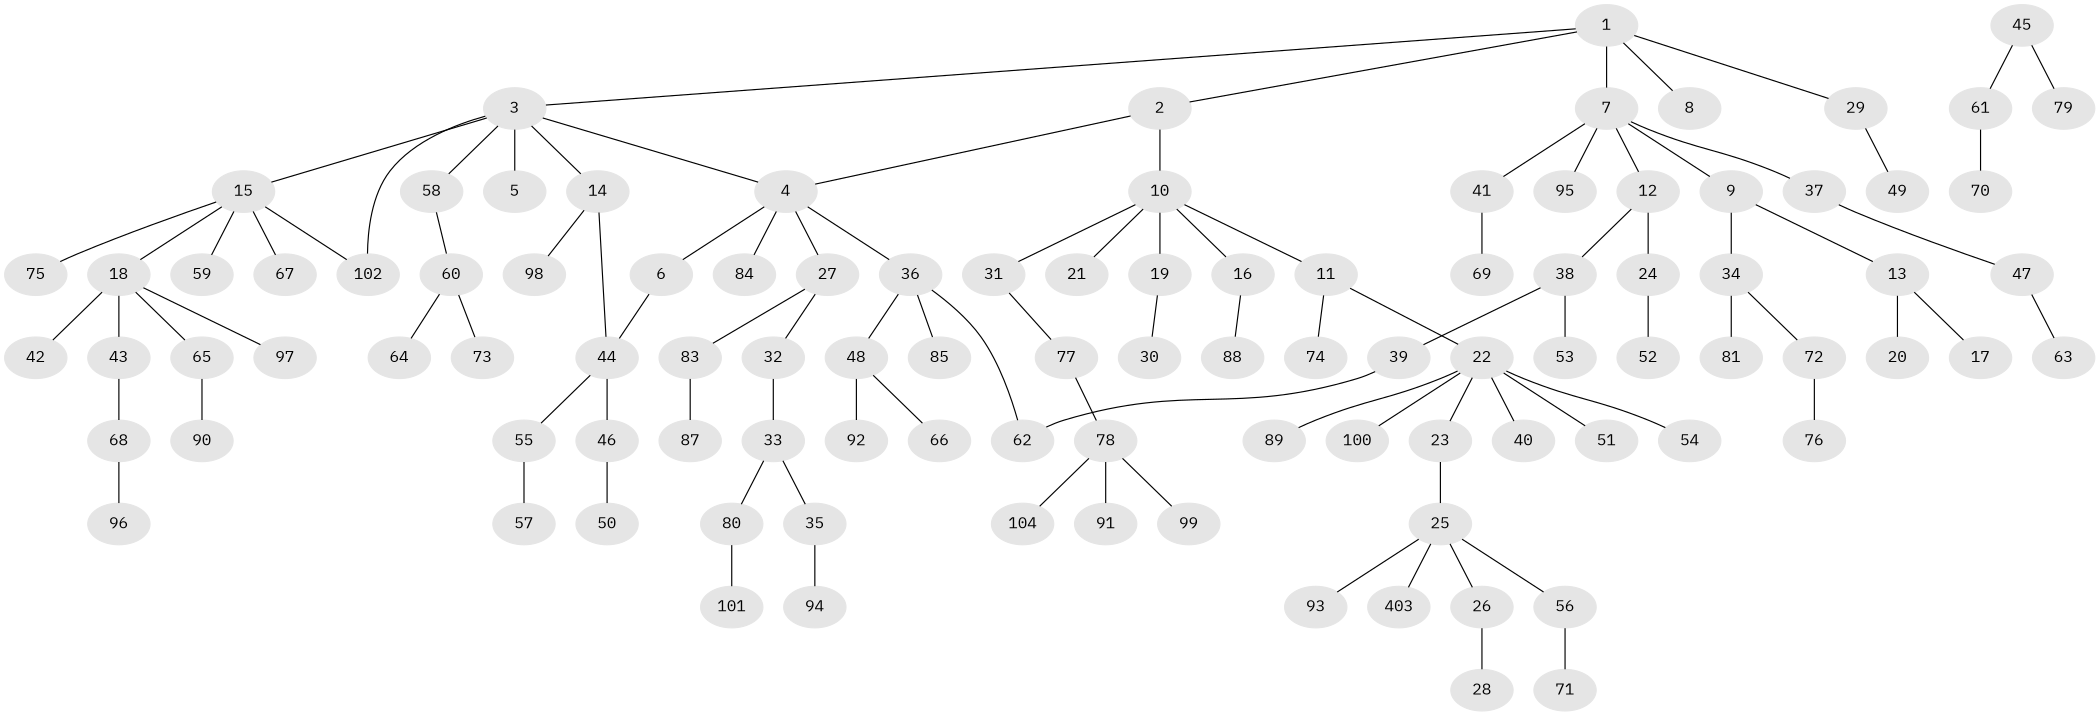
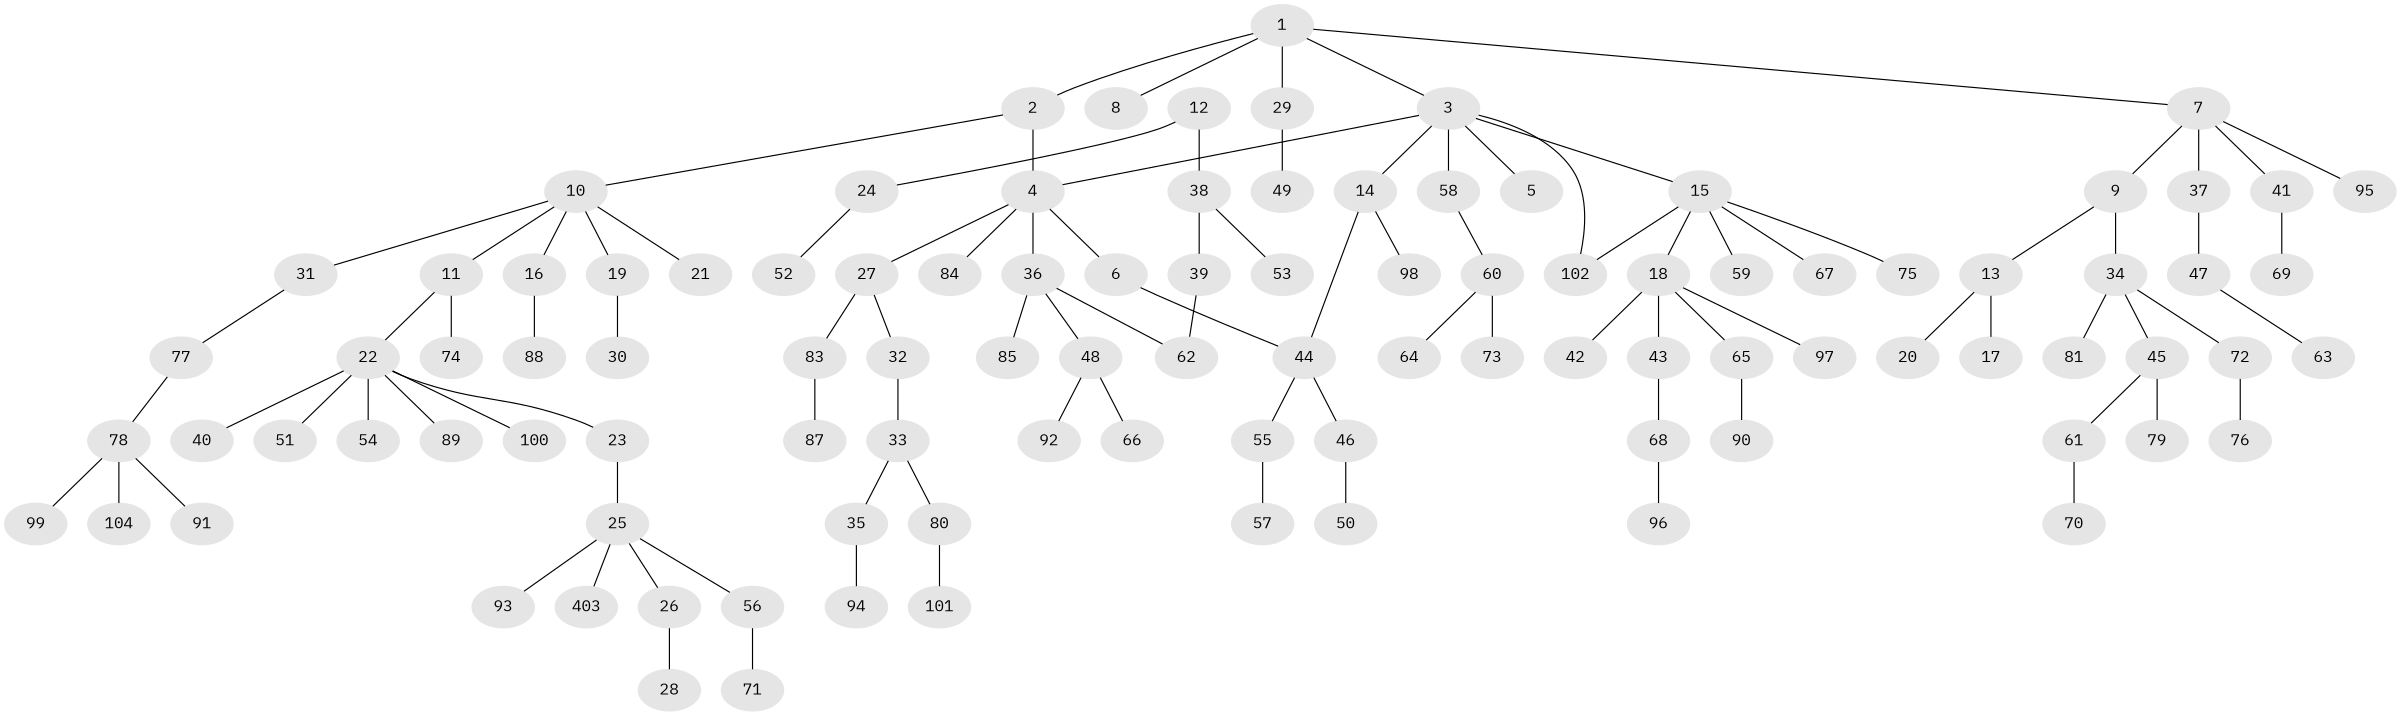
edge "7" -- "12": removed
edge "34" -- "45": added
